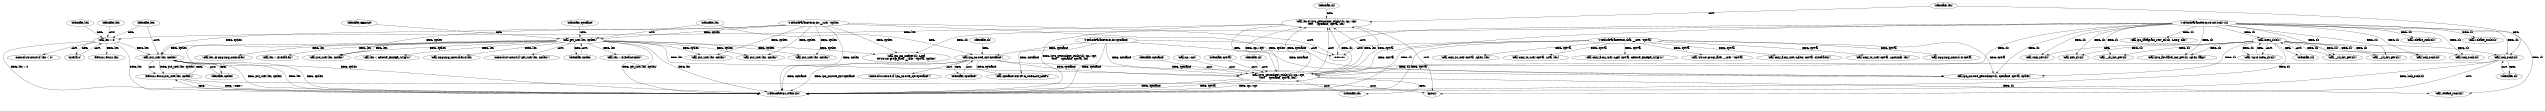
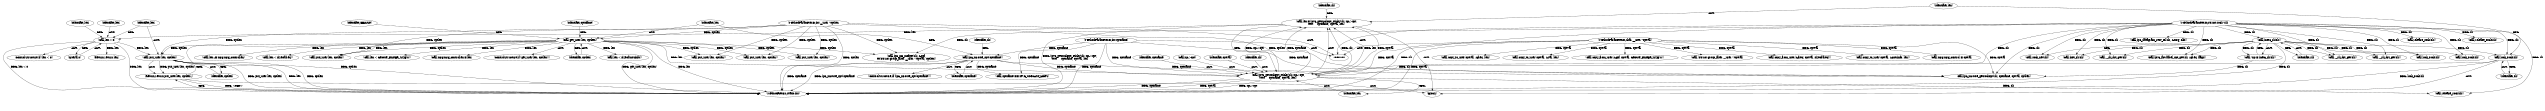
edge "(Call,inet6_sk(sk))" -> "(Call,ip6_mroute_getsockopt(sk, optname, optval, optlen))": now "(Call,*np = inet6_sk(sk))" -> "(Call,ip6_mroute_getsockopt(sk, optname, optval, optlen))"
